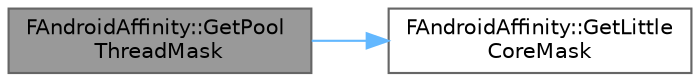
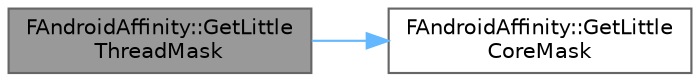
node "FAndroidAffinity::GetPool ThreadMask": label "FAndroidAffinity::GetPool ThreadMask" -> "FAndroidAffinity::GetLittle ThreadMask"
